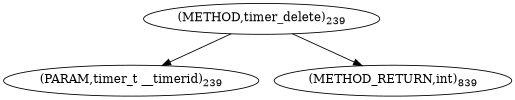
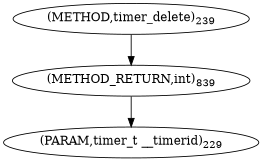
edge "(METHOD,timer_delete)" -> "(PARAM,timer_t __timerid)": now "(METHOD_RETURN,int)" -> "(PARAM,timer_t __timerid)"
node "(PARAM,timer_t __timerid)": text "239" -> "229"
